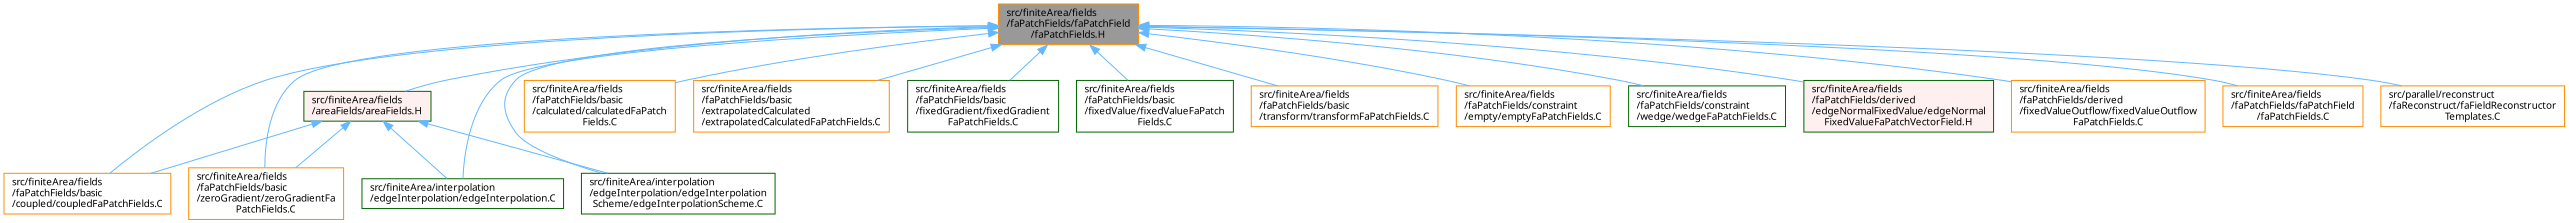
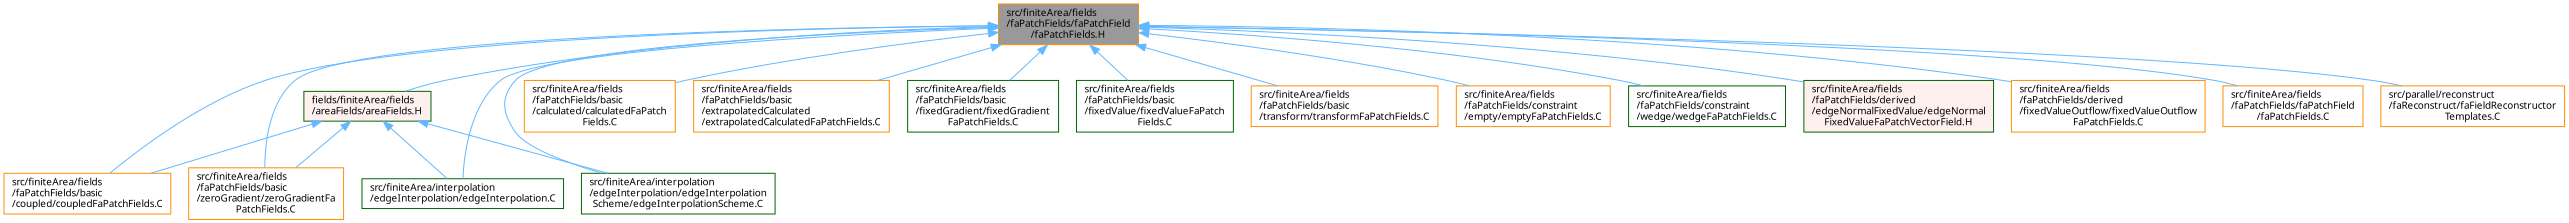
node "src/finiteArea/fields /areaFields/areaFields.H": label "src/finiteArea/fields /areaFields/areaFields.H" -> "fields/finiteArea/fields /areaFields/areaFields.H"
